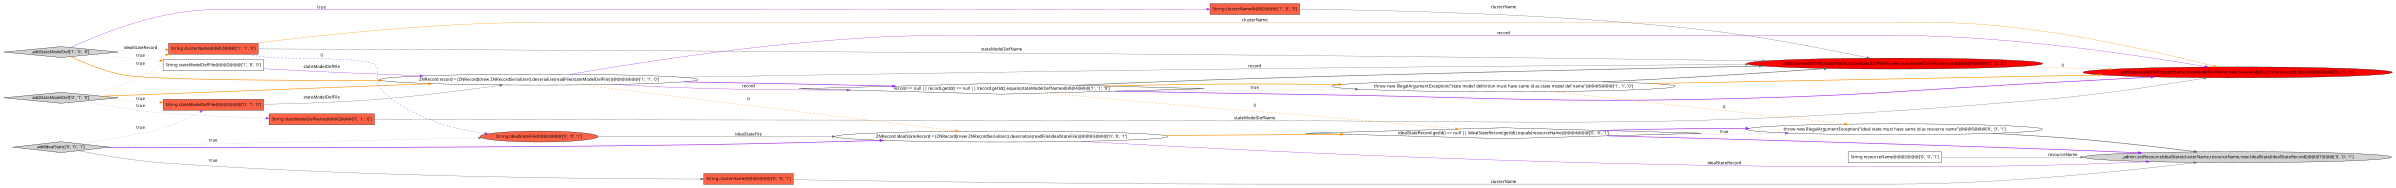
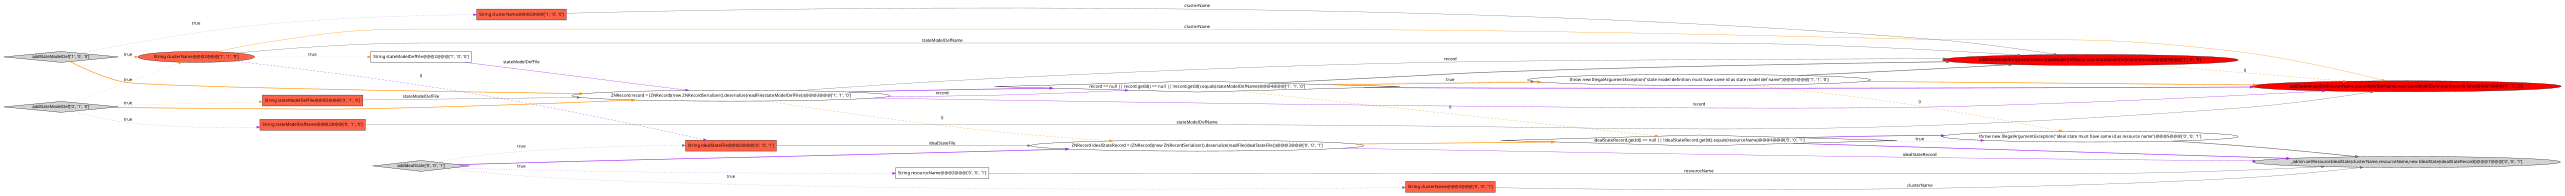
edge "addStateModelDef['1', '0', '0']" -> "String clusterName@@@2@@@['1', '0', '0']": style solid -> dotted
edge "addStateModelDef['1', '0', '0']" -> "String clusterName@@@2@@@['1', '1', '0']": label "idealStateRecord" -> "true"
node "String clusterName@@@2@@@['1', '1', '0']": shape box -> ellipse
edge "addStateModelDef['1', '0', '0']" -> "String stateModelDefFile@@@2@@@['1', '0', '0']": now "String clusterName@@@2@@@['1', '1', '0']" -> "String stateModelDefFile@@@2@@@['1', '0', '0']"
edge "addIdealState['0', '0', '1']" -> "String stateModelDefFile@@@2@@@['0', '1', '0']": now "addIdealState['0', '0', '1']" -> "String resourceName@@@2@@@['0', '0', '1']"
node "String idealStateFile@@@2@@@['0', '0', '1']": shape ellipse -> box
edge "addIdealState['0', '0', '1']" -> "String clusterName@@@2@@@['0', '0', '1']": style solid -> dotted
